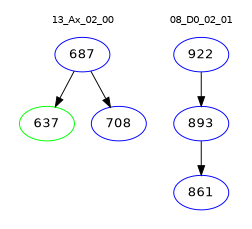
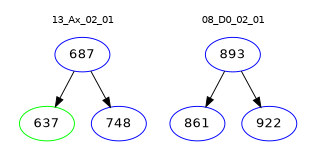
cluster "13_Ax_02_00": label "13_Ax_02_00" -> "13_Ax_02_01"
edge "922" -> "893": reversed
node "708": label "708" -> "748"
